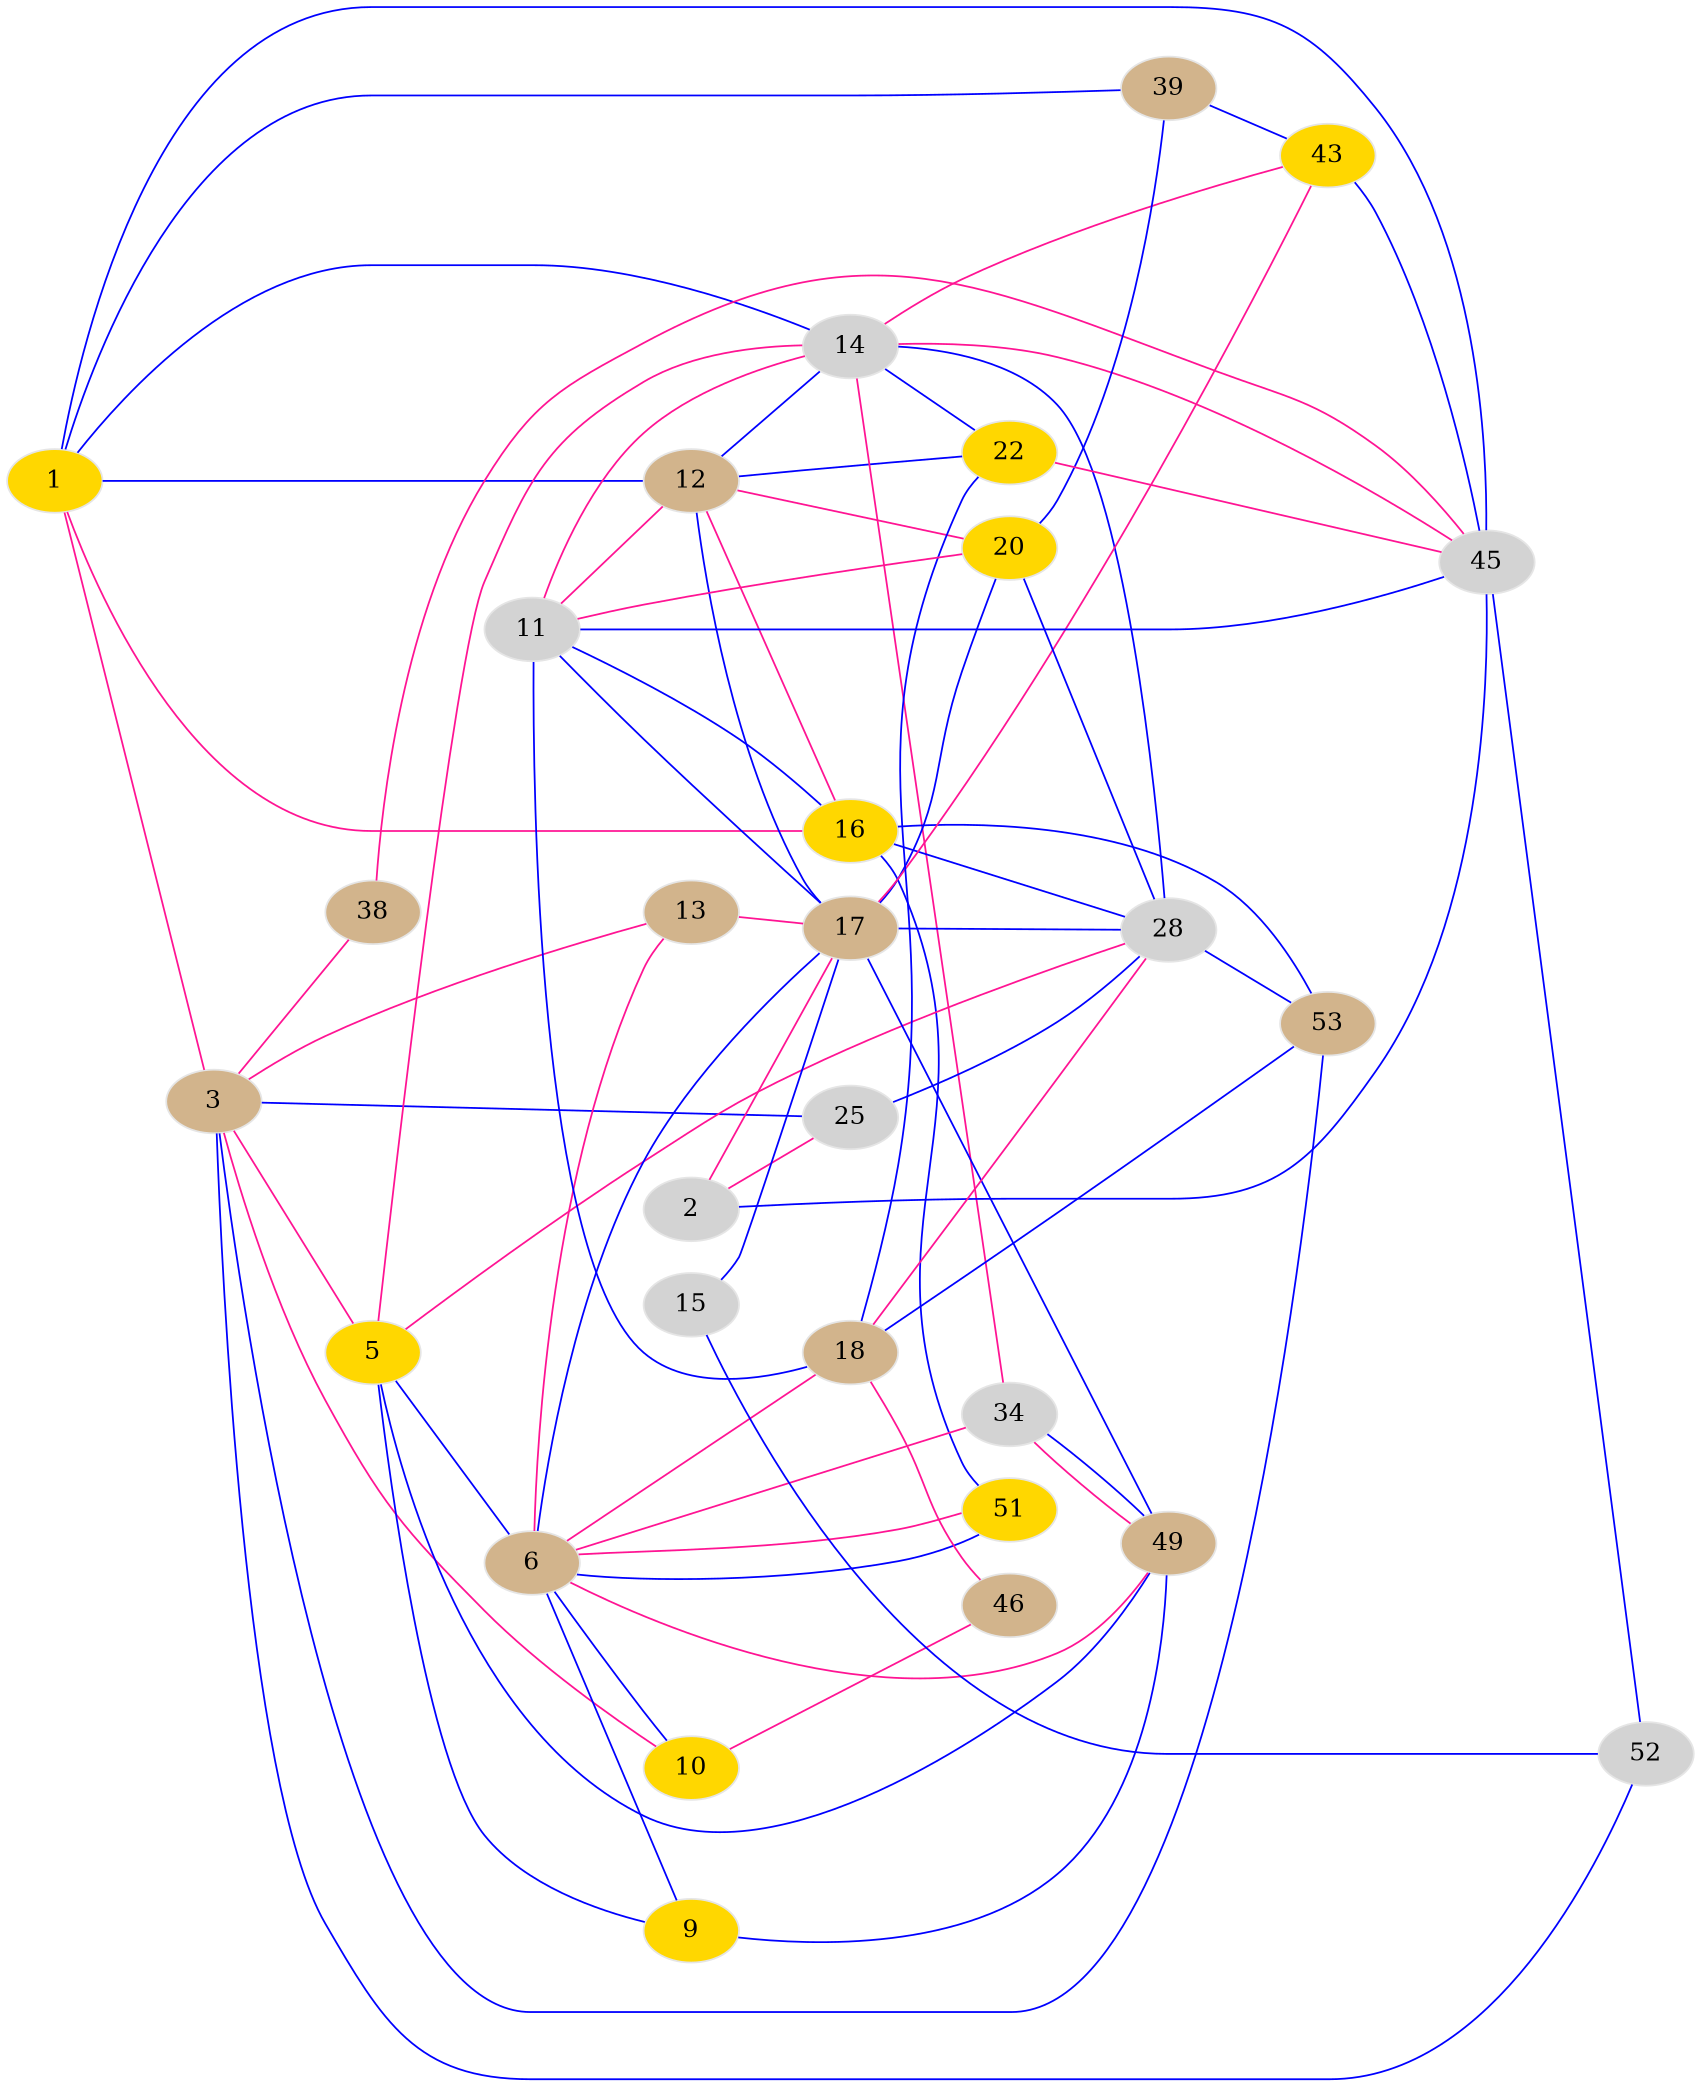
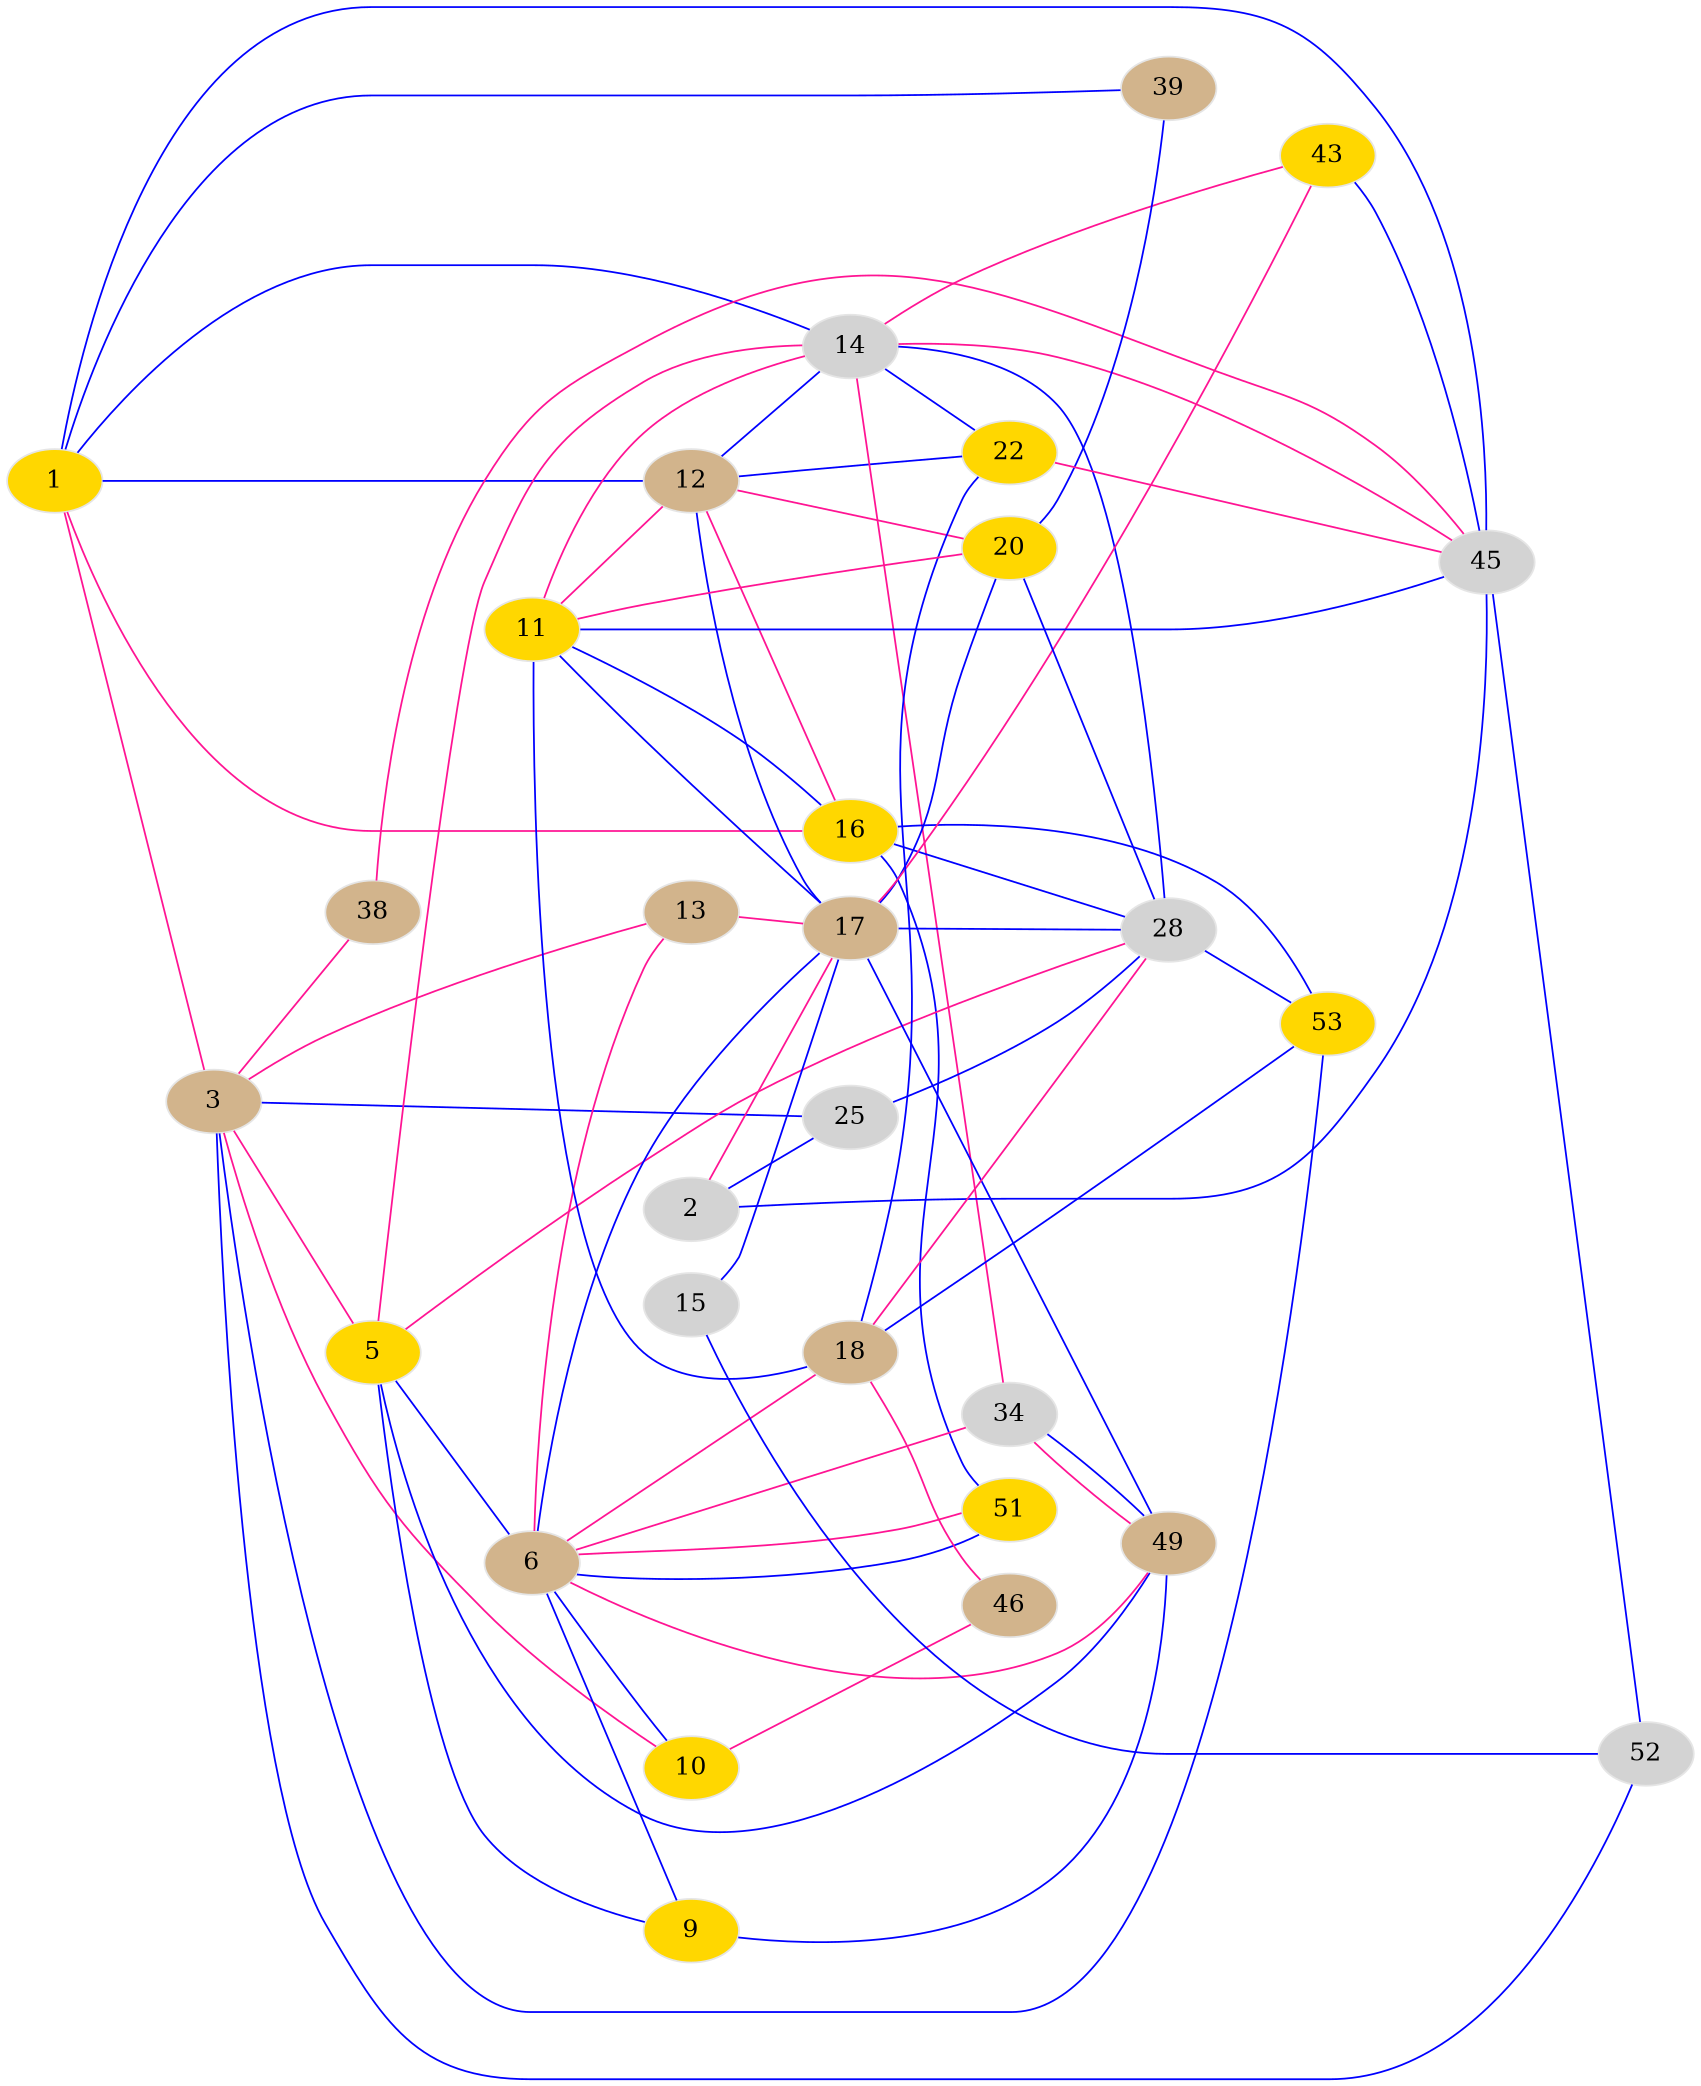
edge "39" -- "43": removed
node "11": fillcolor lightgrey -> gold
node "53": fillcolor tan -> gold
edge "25" -- "2": color deeppink -> blue
